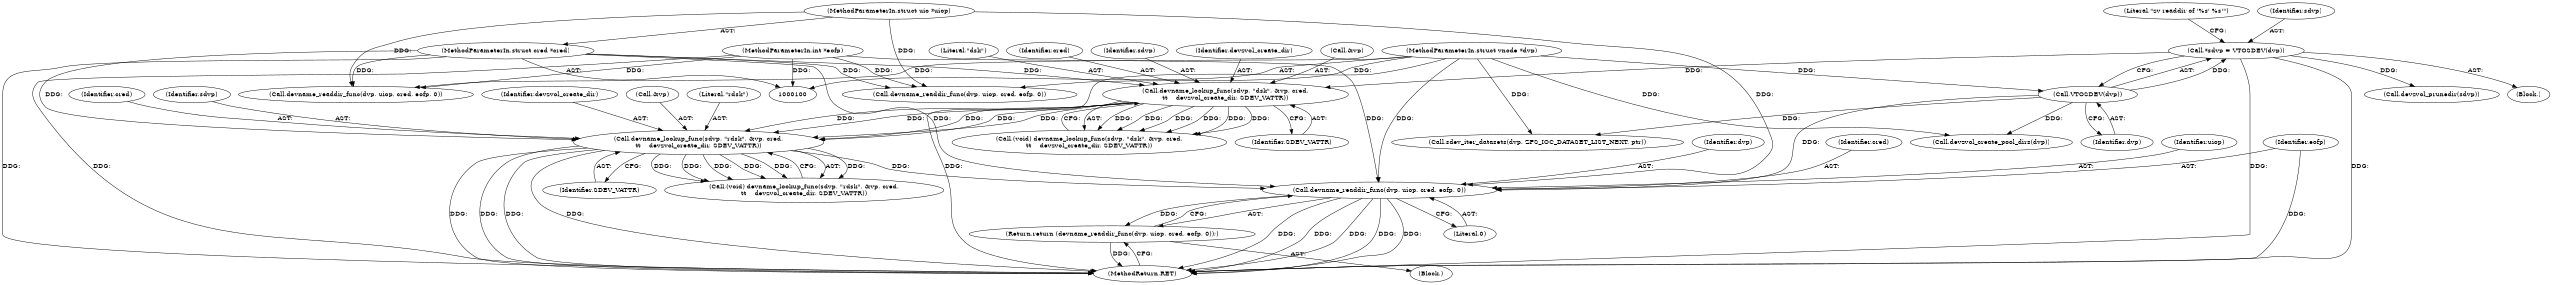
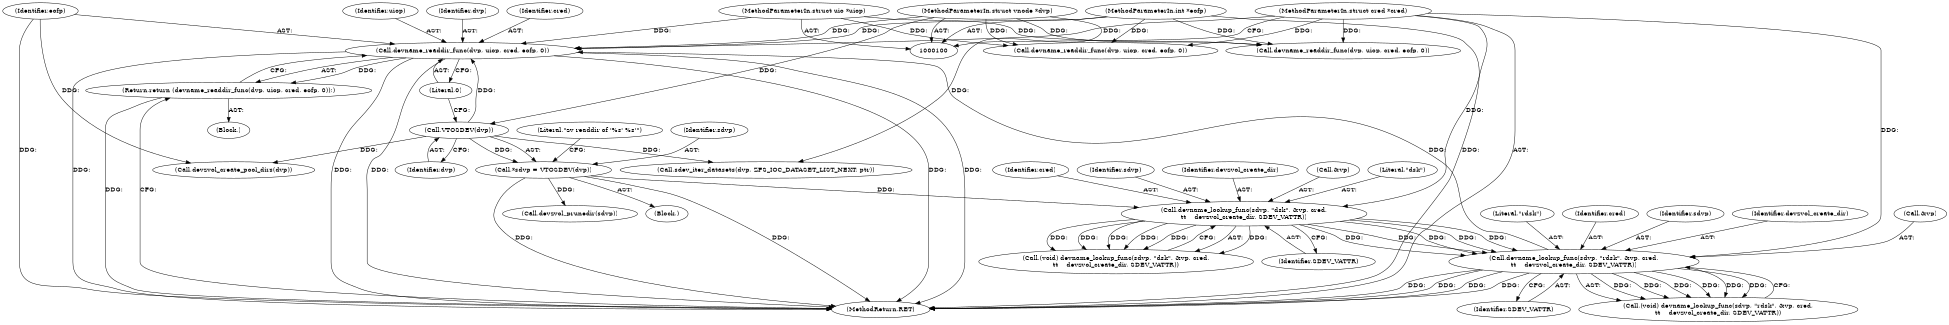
edge "(MethodParameterIn,struct uio *uiop)" -> "(MethodParameterIn,struct cred *cred)": now "(MethodParameterIn,struct uio *uiop)" -> "1000100"
edge "(Call,*sdvp = VTOSDEV(dvp))" -> "(Call,VTOSDEV(dvp))": now "(Literal,0)" -> "(Call,VTOSDEV(dvp))"
edge "(MethodParameterIn,struct cred *cred)" -> "1000100": label "AST: " -> "CFG: "
edge "(MethodParameterIn,int *eofp)" -> "1000100": label "DDG: " -> "AST: "
edge "(MethodParameterIn,struct vnode *dvp)" -> "(MethodReturn,RET)": removed, label "DDG:"
edge "(MethodParameterIn,struct vnode *dvp)" -> "(Call,devzvol_create_pool_dirs(dvp))": now "(Identifier,eofp)" -> "(Call,devzvol_create_pool_dirs(dvp))"
edge "(MethodParameterIn,struct cred *cred)" -> "(MethodReturn,RET)": label "DDG: " -> "AST: "
